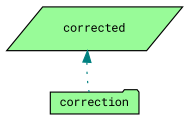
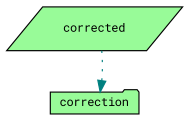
edge "correction" -> "corrected": reversed
